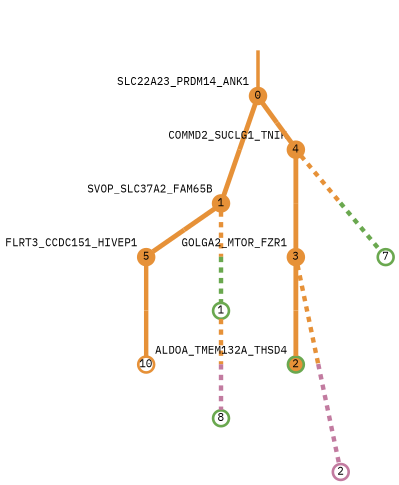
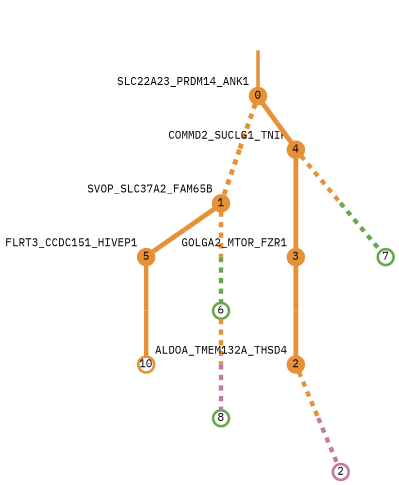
edge "0 SLC22A23_PRDM14_ANK1" -> "1 SVOP_SLC37A2_FAM65B": style solid -> dashed
node "1": label "1" -> "6"
edge "3 GOLGA2_MTOR_FZR1" -> "2": now "2 ALDOA_TMEM132A_THSD4" -> "2"
node "2 ALDOA_TMEM132A_THSD4": color #6aa84fff -> #e69138ff
